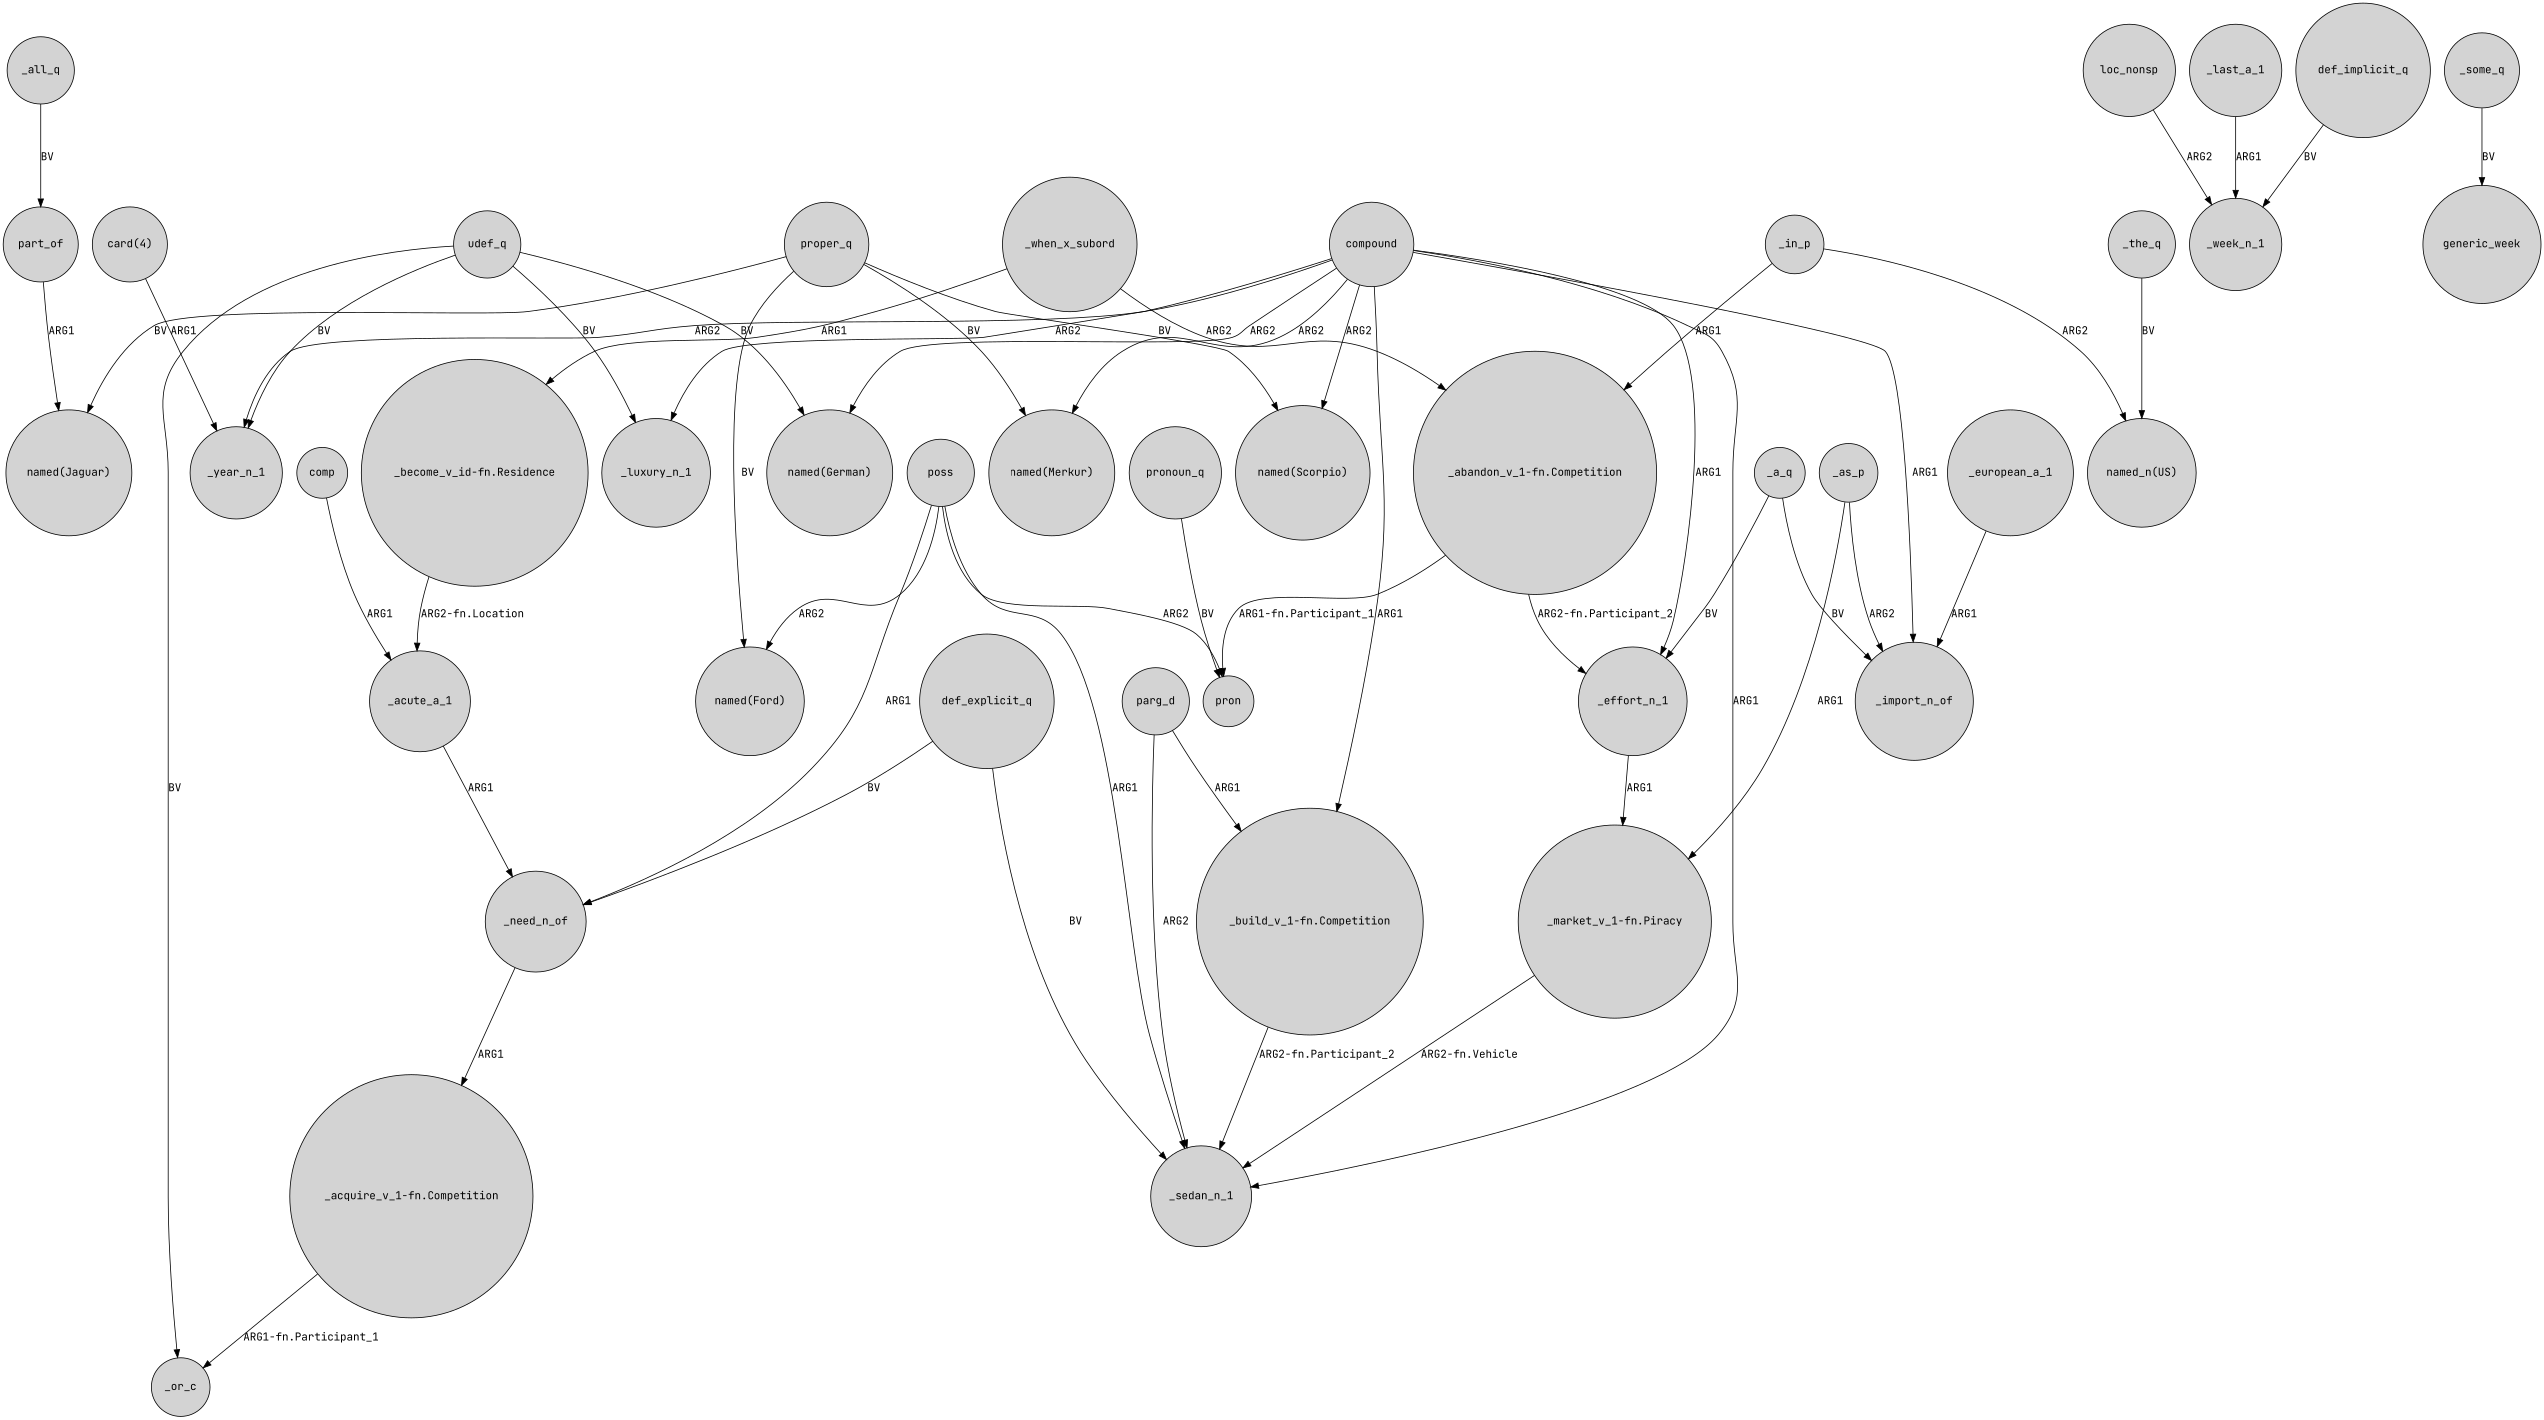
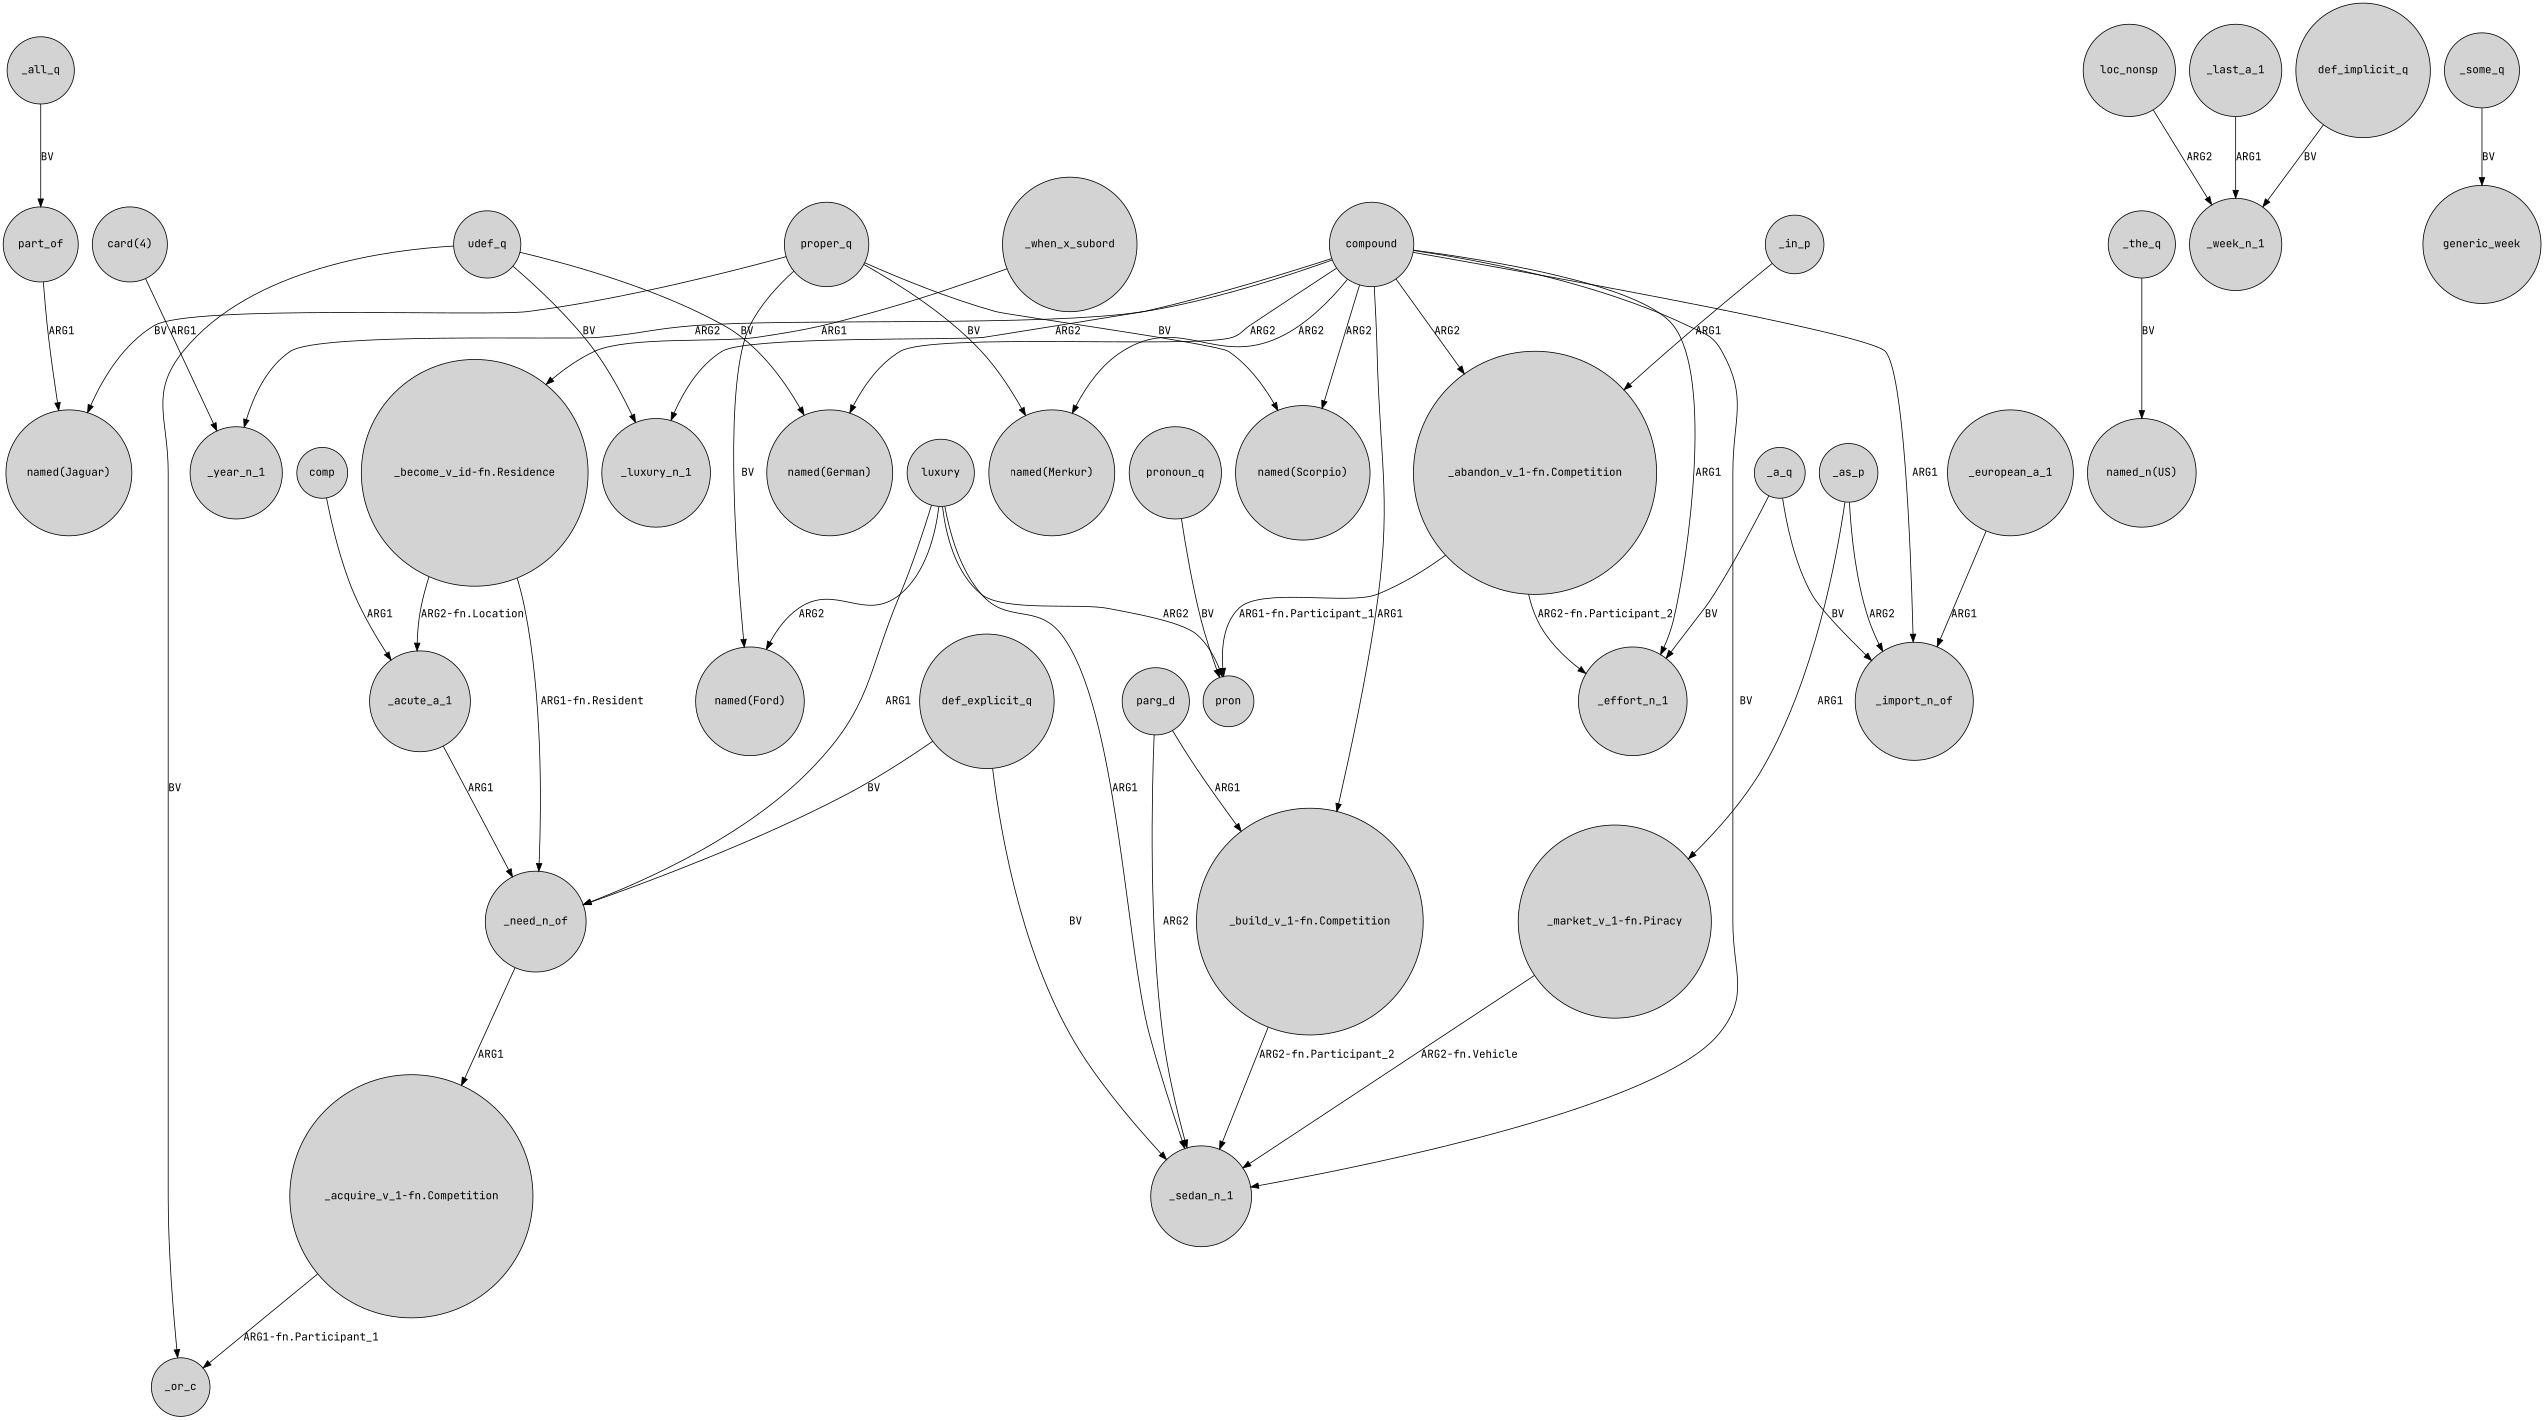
edge "_in_p" -> "named_n(US)": removed, label "ARG2"
edge "udef_q" -> "_year_n_1": removed, label "BV"
edge "_when_x_subord" -> "_abandon_v_1-fn.Competition": now "compound" -> "_abandon_v_1-fn.Competition"
node "poss": label "poss" -> "luxury"
edge "compound" -> "_sedan_n_1": label "ARG1" -> "BV"
edge "_become_v_id-fn.Residence" -> "_need_n_of": added, label "ARG1-fn.Resident"
edge "_effort_n_1" -> "_market_v_1-fn.Piracy": removed, label "ARG1"
